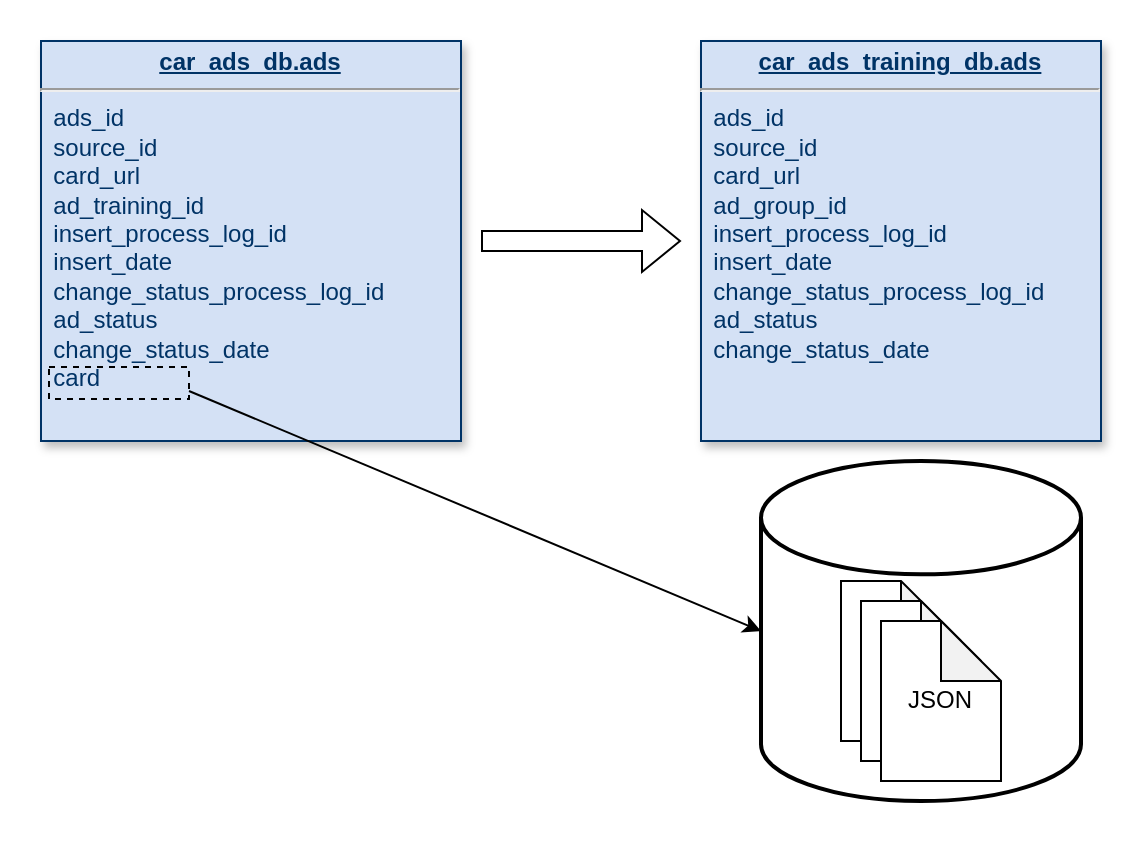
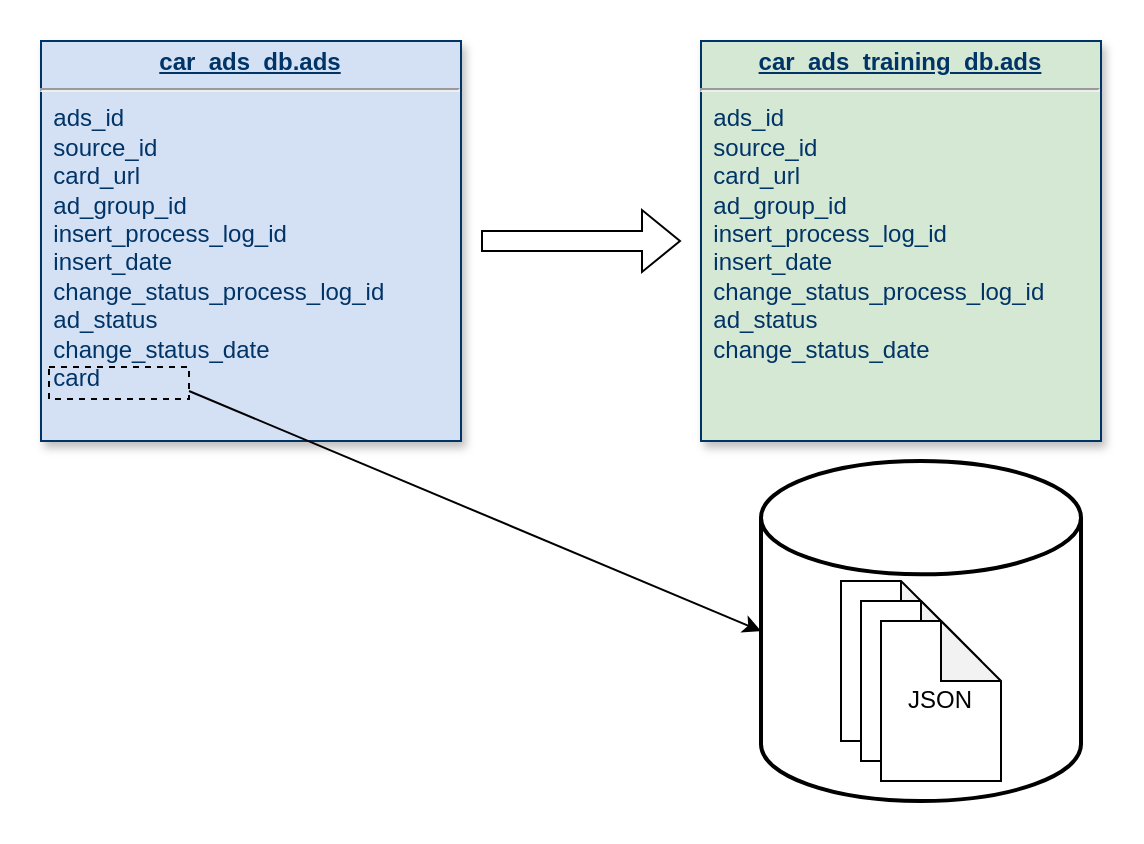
node "car_ads_db.ads ads_id source_id card_url ad_training_id insert_process_log_id insert_date change_status_process_log_id ad_status change_status_date card": label "car_ads_db.ads ads_id source_id card_url ad_training_id insert_process_log_id insert_date change_status_process_log_id ad_status change_status_date card" -> "car_ads_db.ads ads_id source_id card_url ad_group_id insert_process_log_id insert_date change_status_process_log_id ad_status change_status_date card"
node "car_ads_training_db.ads ads_id source_id card_url ad_group_id insert_process_log_id insert_date change_status_process_log_id ad_status change_status_date": fillcolor #d4e1f5 -> #d5e8d4
